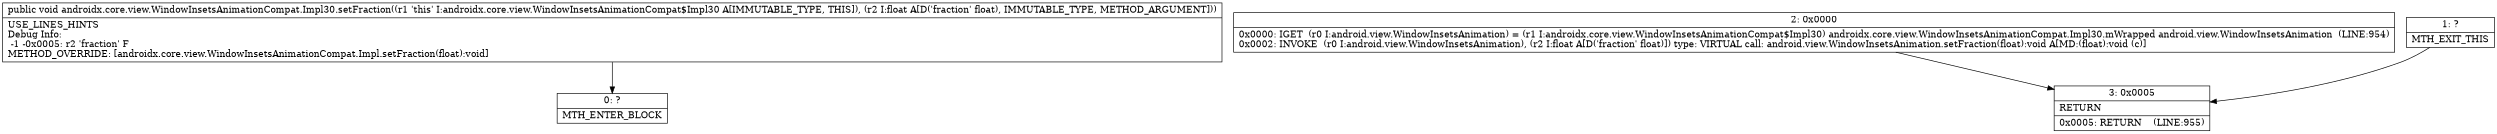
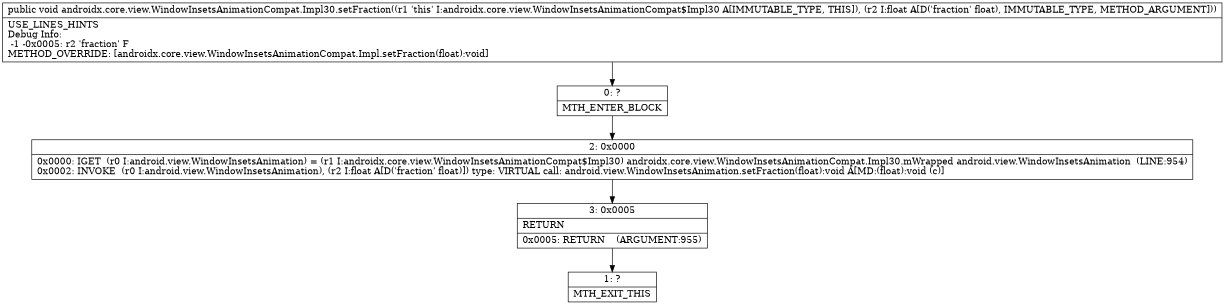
edge "1: ?" -> "3: 0x0005": reversed
node "3: 0x0005": text "0x0005: RETURN    (LINE:955)" -> "0x0005: RETURN    (ARGUMENT:955)"
edge "0: ?" -> "2: 0x0000": added
